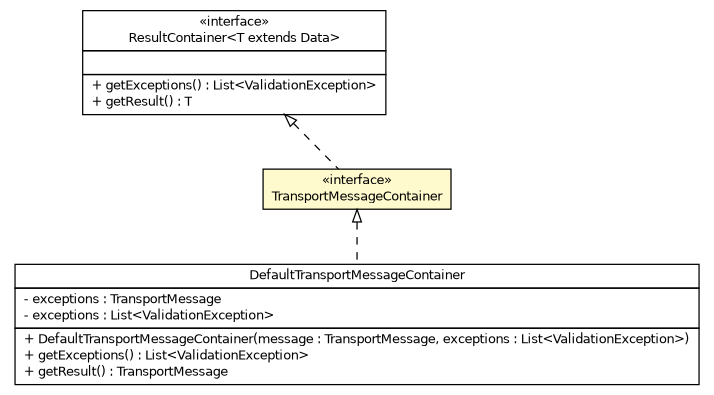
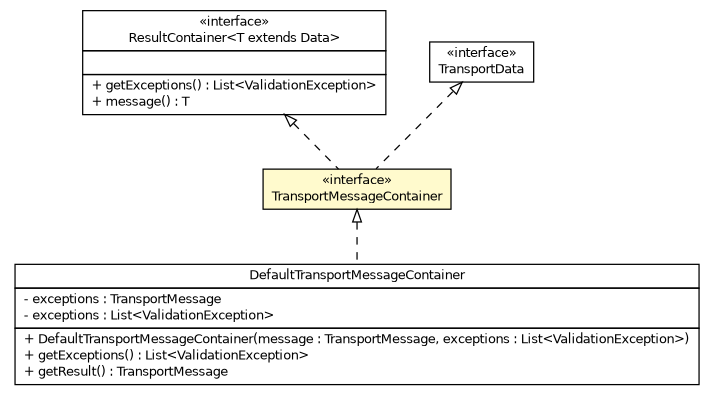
node "TransportData": added
node "ResultContainer<T extends Data>": text "+ getResult() : T" -> "+ message() : T"
